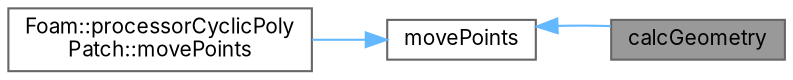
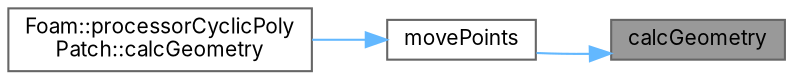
edge "calcGeometry" -> "movePoints": reversed
node "Foam::processorCyclicPoly Patch::movePoints": label "Foam::processorCyclicPoly Patch::movePoints" -> "Foam::processorCyclicPoly Patch::calcGeometry"
